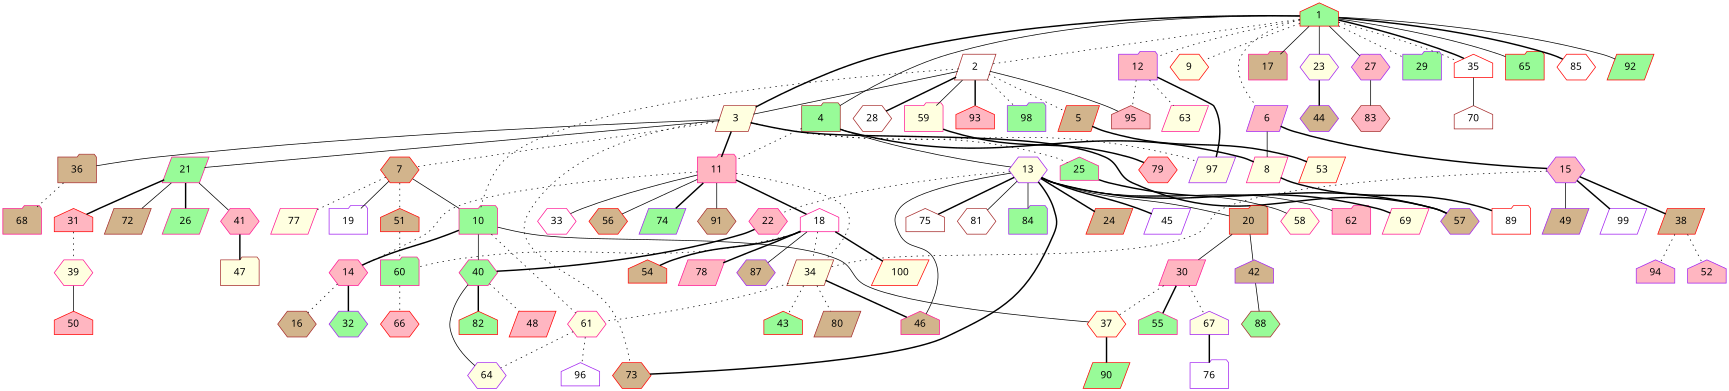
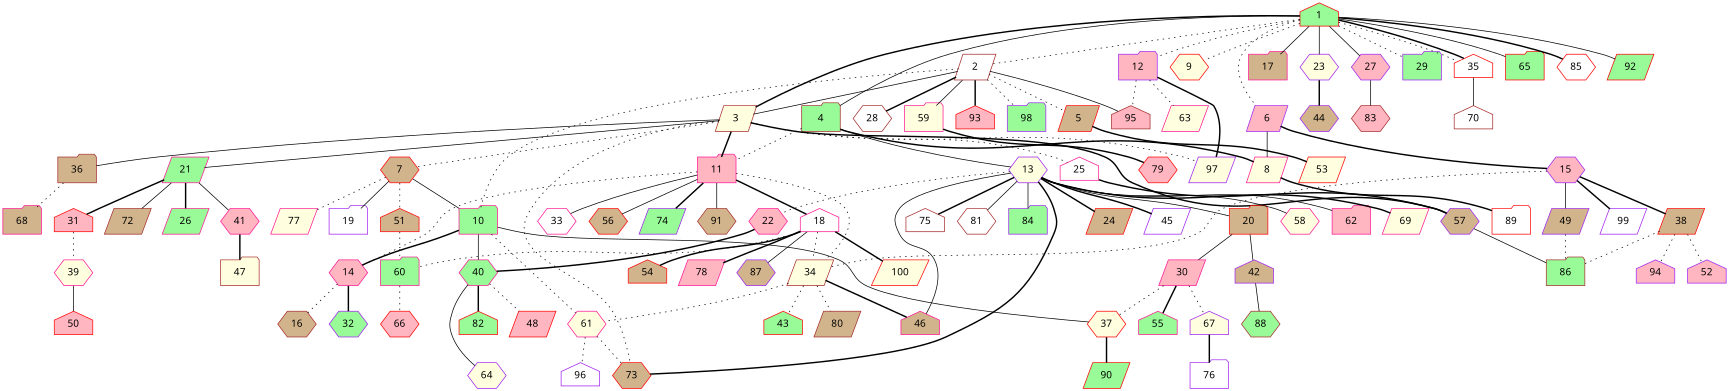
node "25": fillcolor palegreen -> white
node "86": added
edge "61" -- "64": now "61" -- "73"
